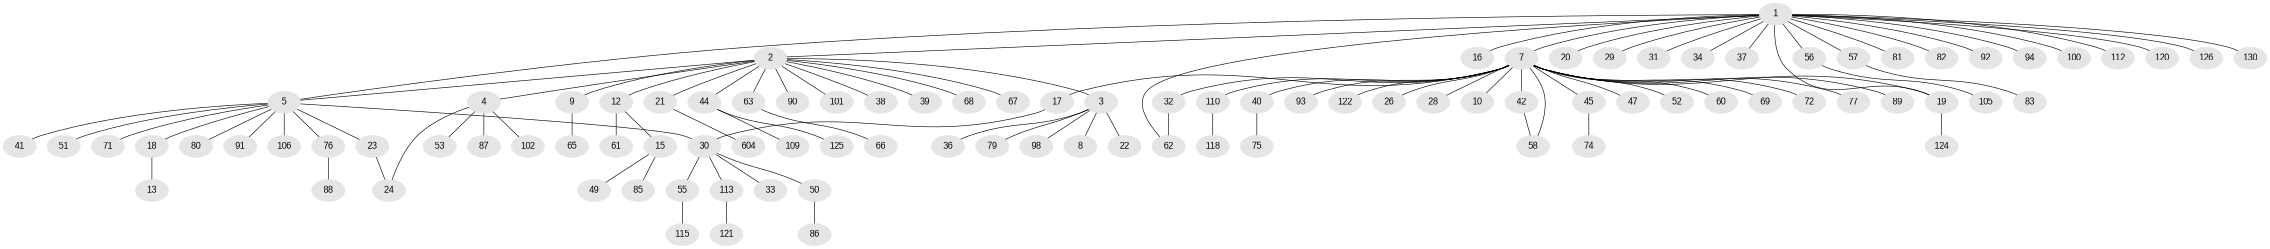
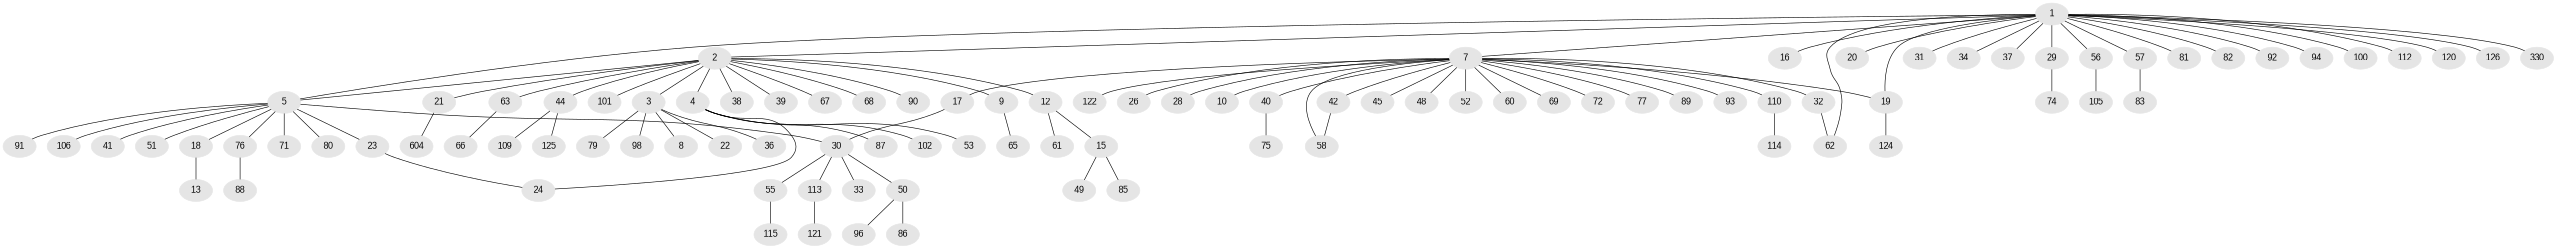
node "130": label "130" -> "330"
node "47": label "47" -> "48"
edge "45" -- "74": now "29" -- "74"
node "118": label "118" -> "114"
node "96": added
